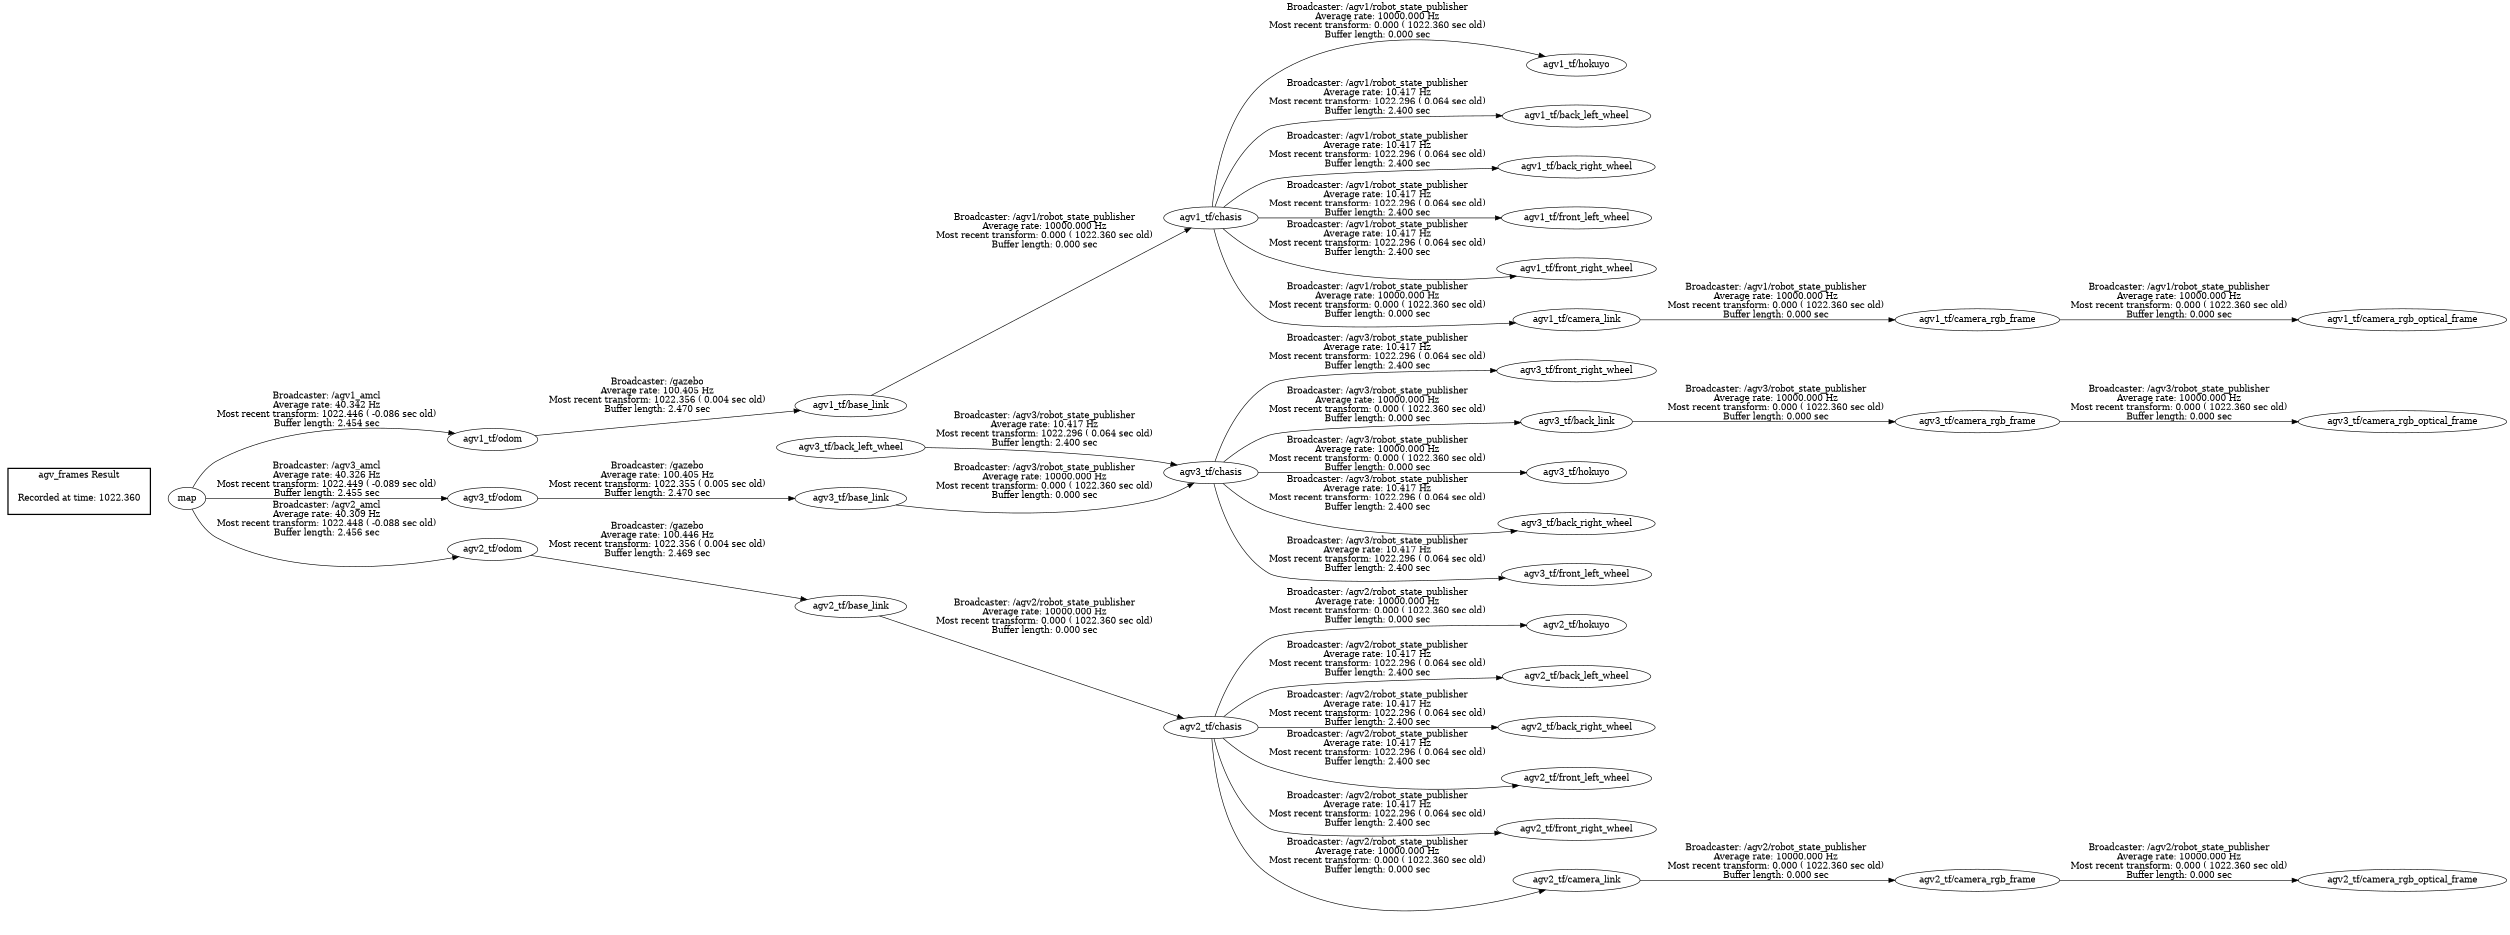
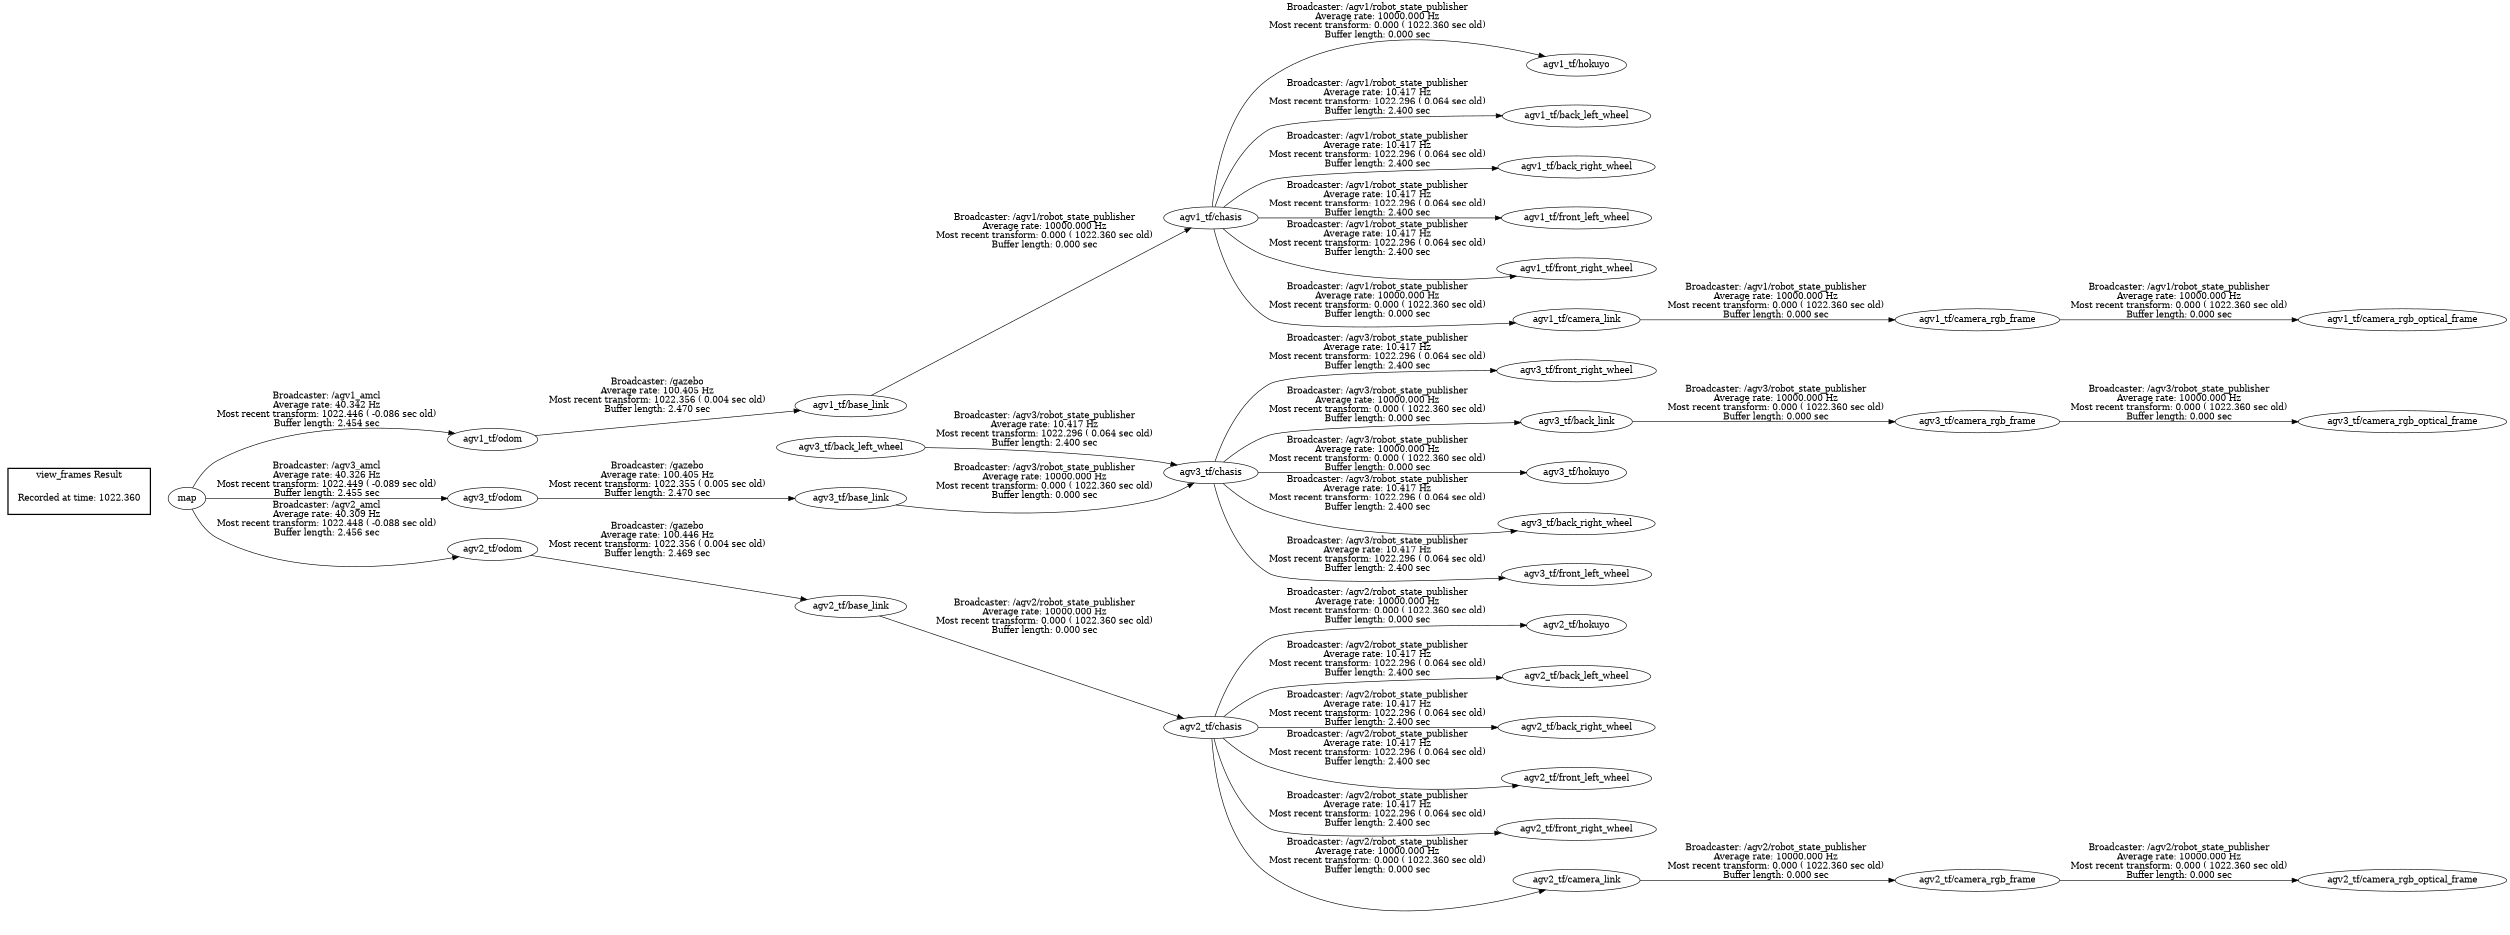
cluster "agv_frames Result": label "agv_frames Result" -> "view_frames Result"
